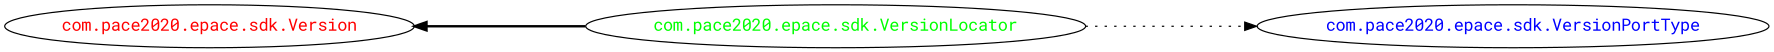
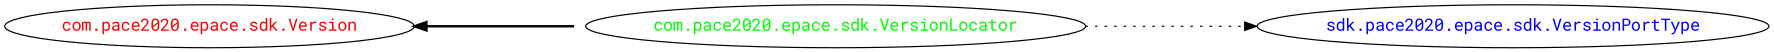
edge "com.pace2020.epace.sdk.VersionLocator" -> "com.pace2020.epace.sdk.Version": reversed
node "com.pace2020.epace.sdk.VersionPortType": label "com.pace2020.epace.sdk.VersionPortType" -> "sdk.pace2020.epace.sdk.VersionPortType"
